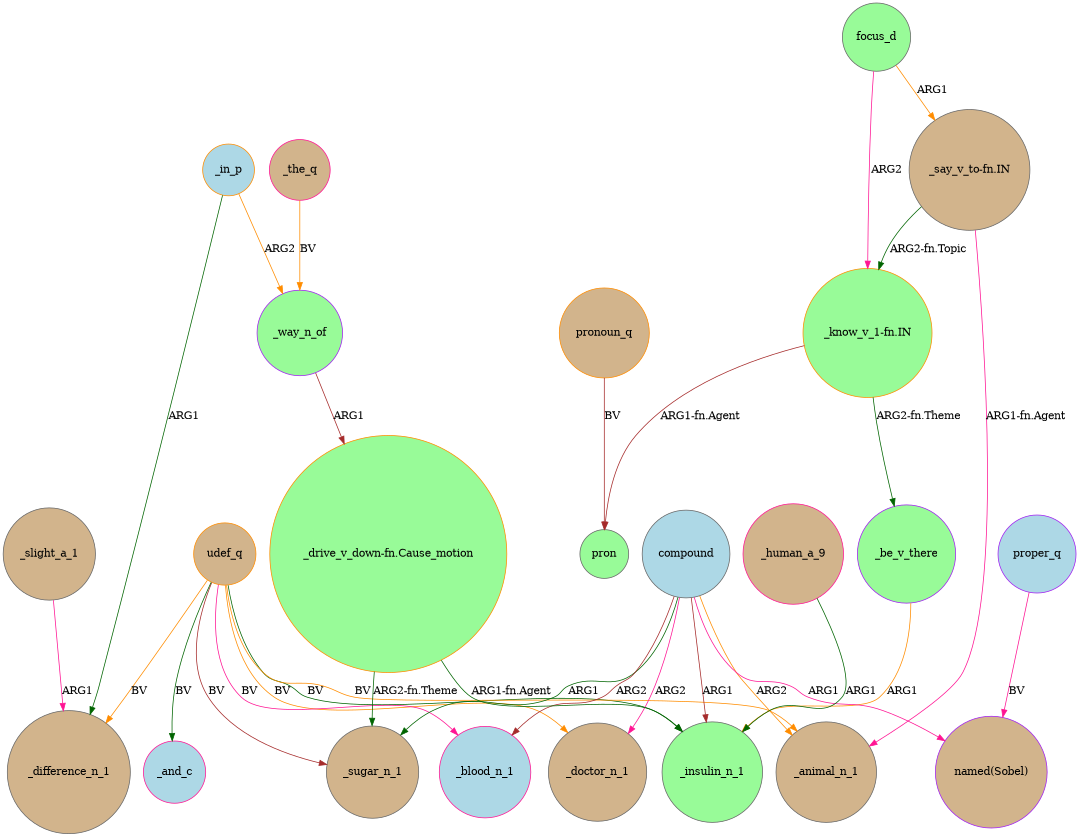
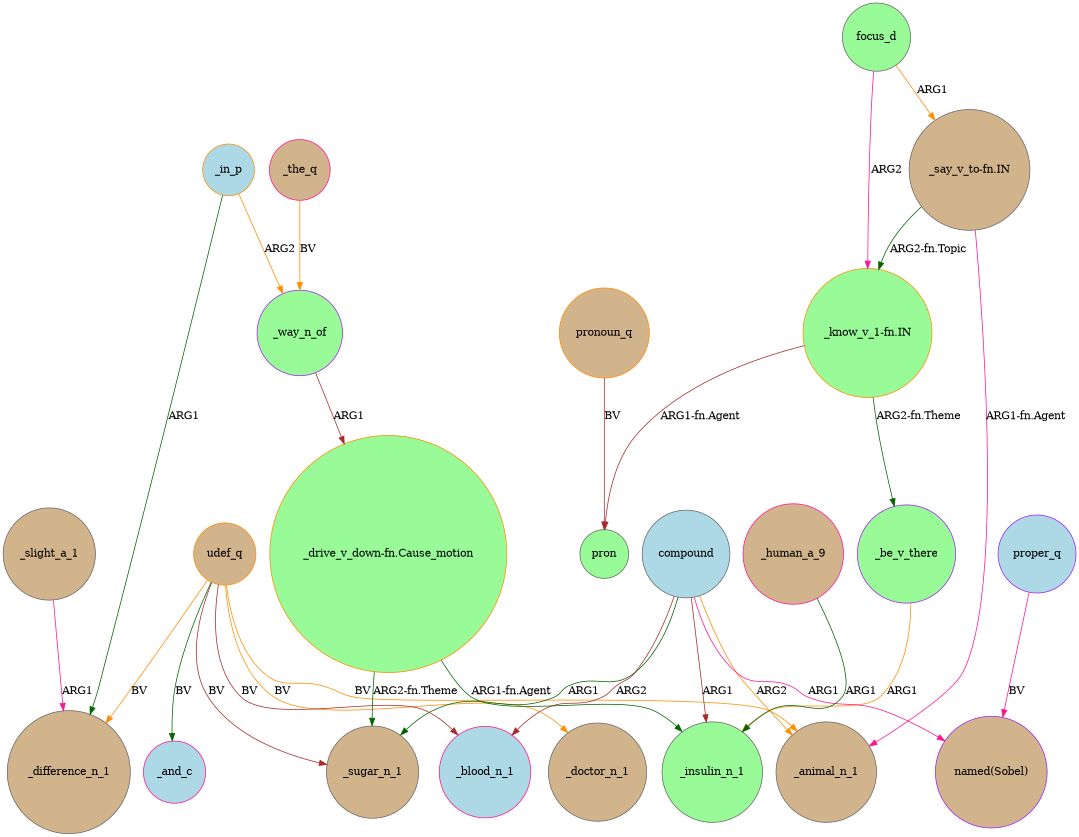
edge "compound" -> "_doctor_n_1": removed, label "ARG2"
edge "udef_q" -> "_insulin_n_1": removed, label "BV"
edge "udef_q" -> "_blood_n_1": color deeppink -> brown
